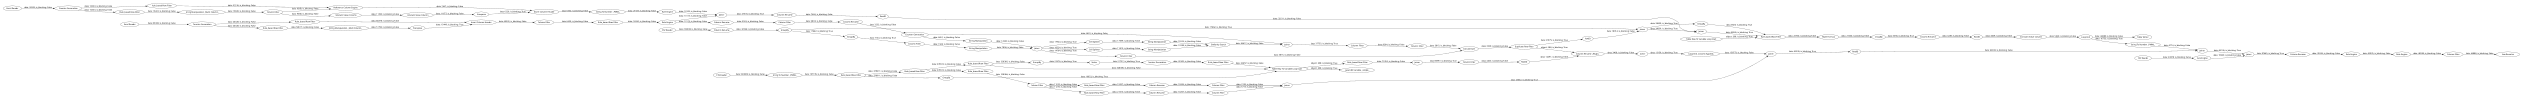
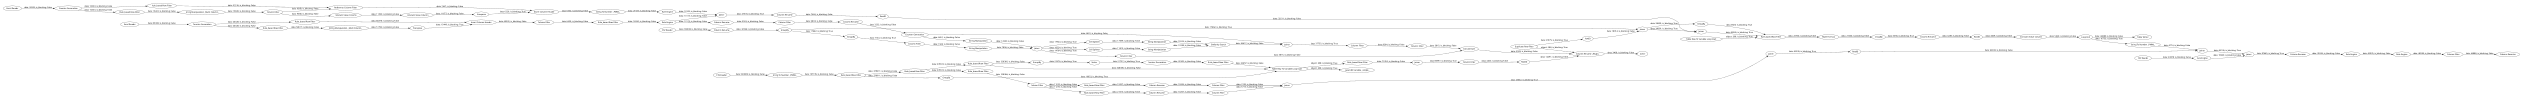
node "Reference Column Engine": label "Reference Column Engine" -> "Reference Column Filter"
edge "Concatenate" -> "Duplicate Row Filter": now "Concatenate" -> "Column Rename _Regex_"
node "Loop End _Column Append_": removed
node "Row Resorter": label "Row Resorter" -> "Column Resorter"
